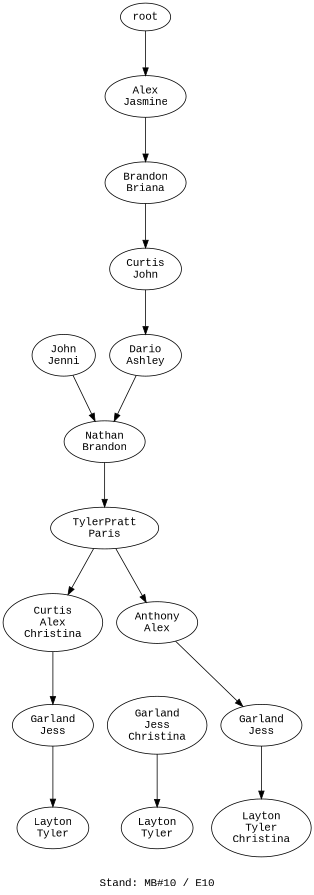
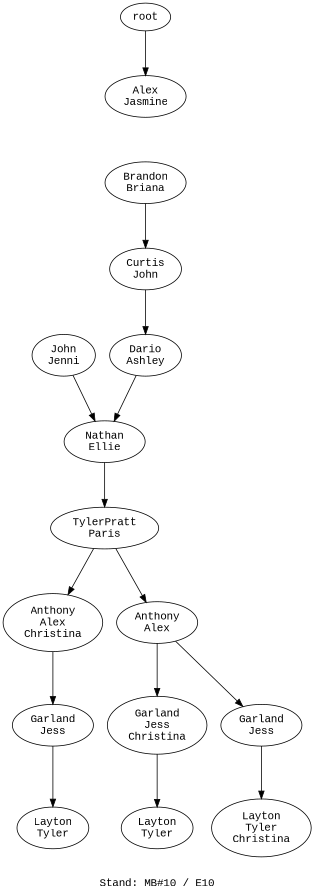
edge "Alex Jasmine" -> "Brandon Briana": removed
node "Nathan Brandon": label "Nathan Brandon" -> "Nathan Ellie"
node "Curtis Alex Christina": label "Curtis Alex Christina" -> "Anthony Alex Christina"
edge "Anthony Alex" -> "Garland Jess Christina": added
